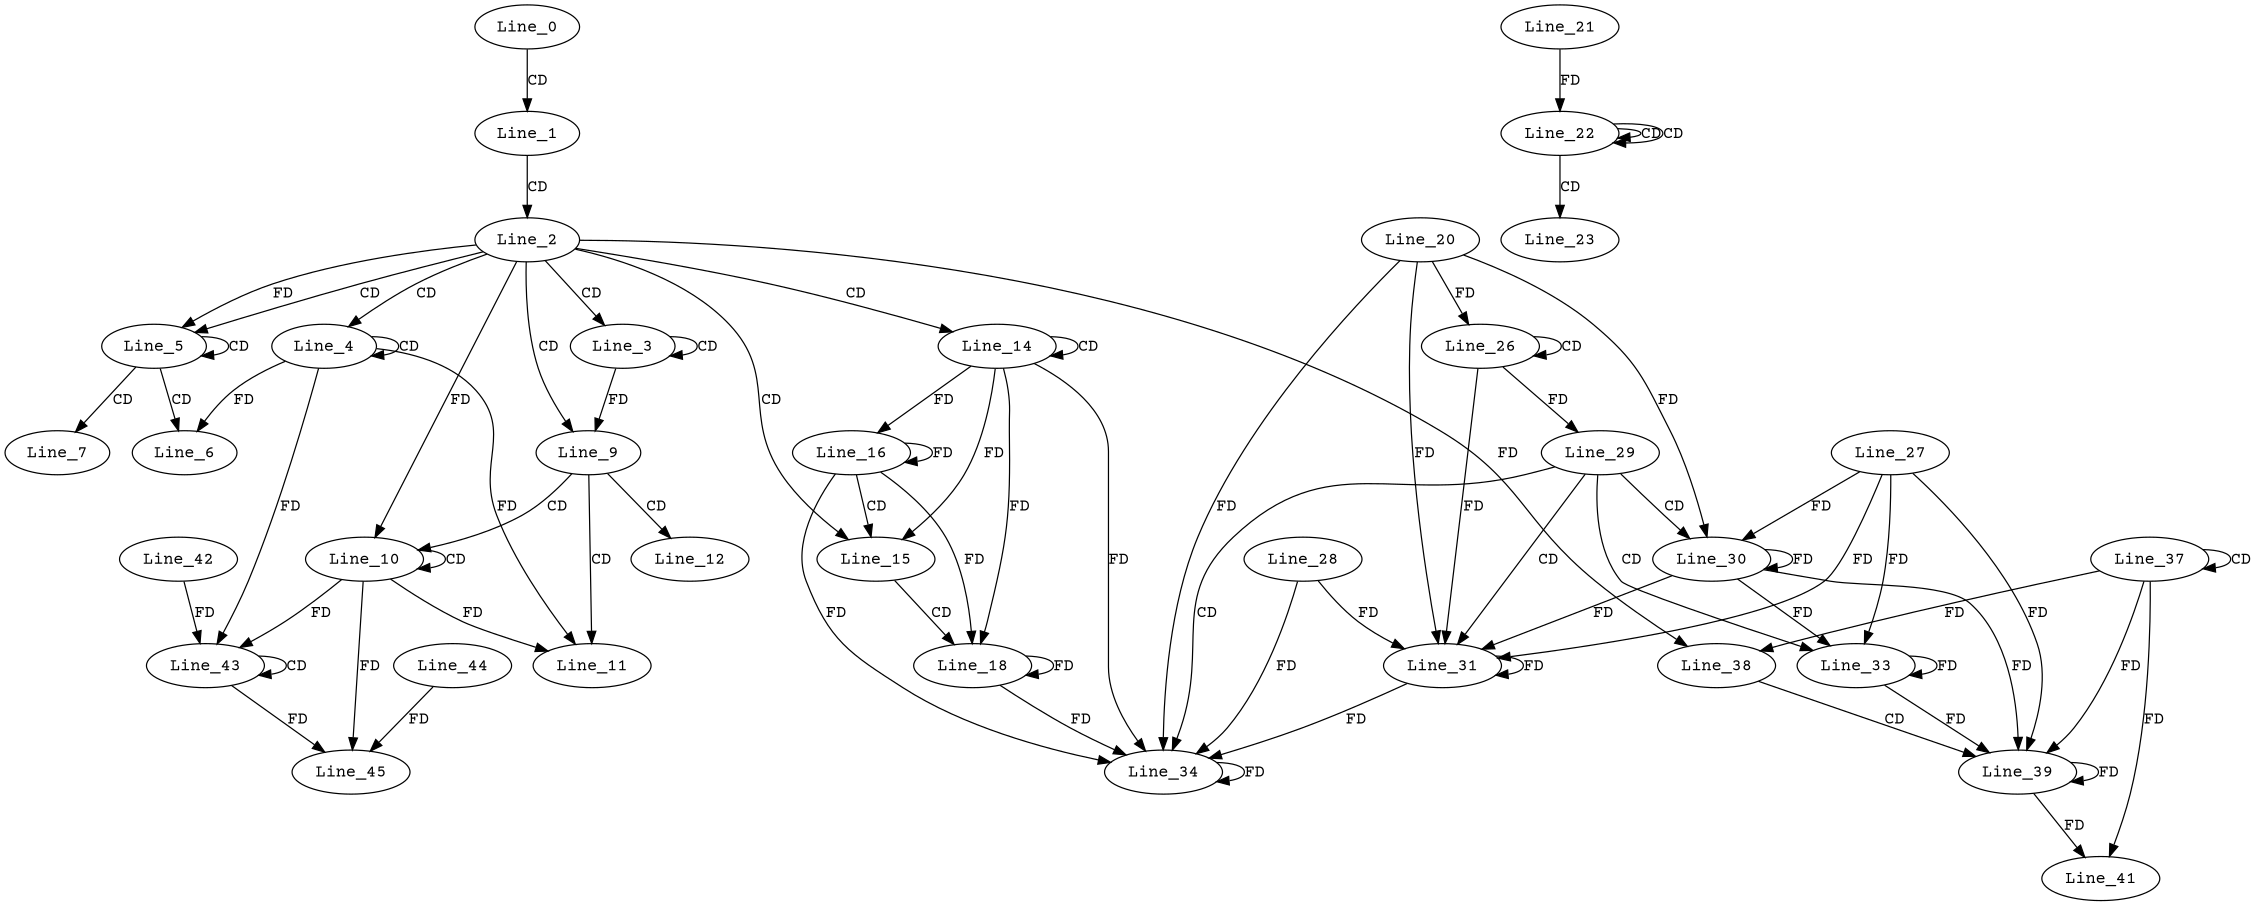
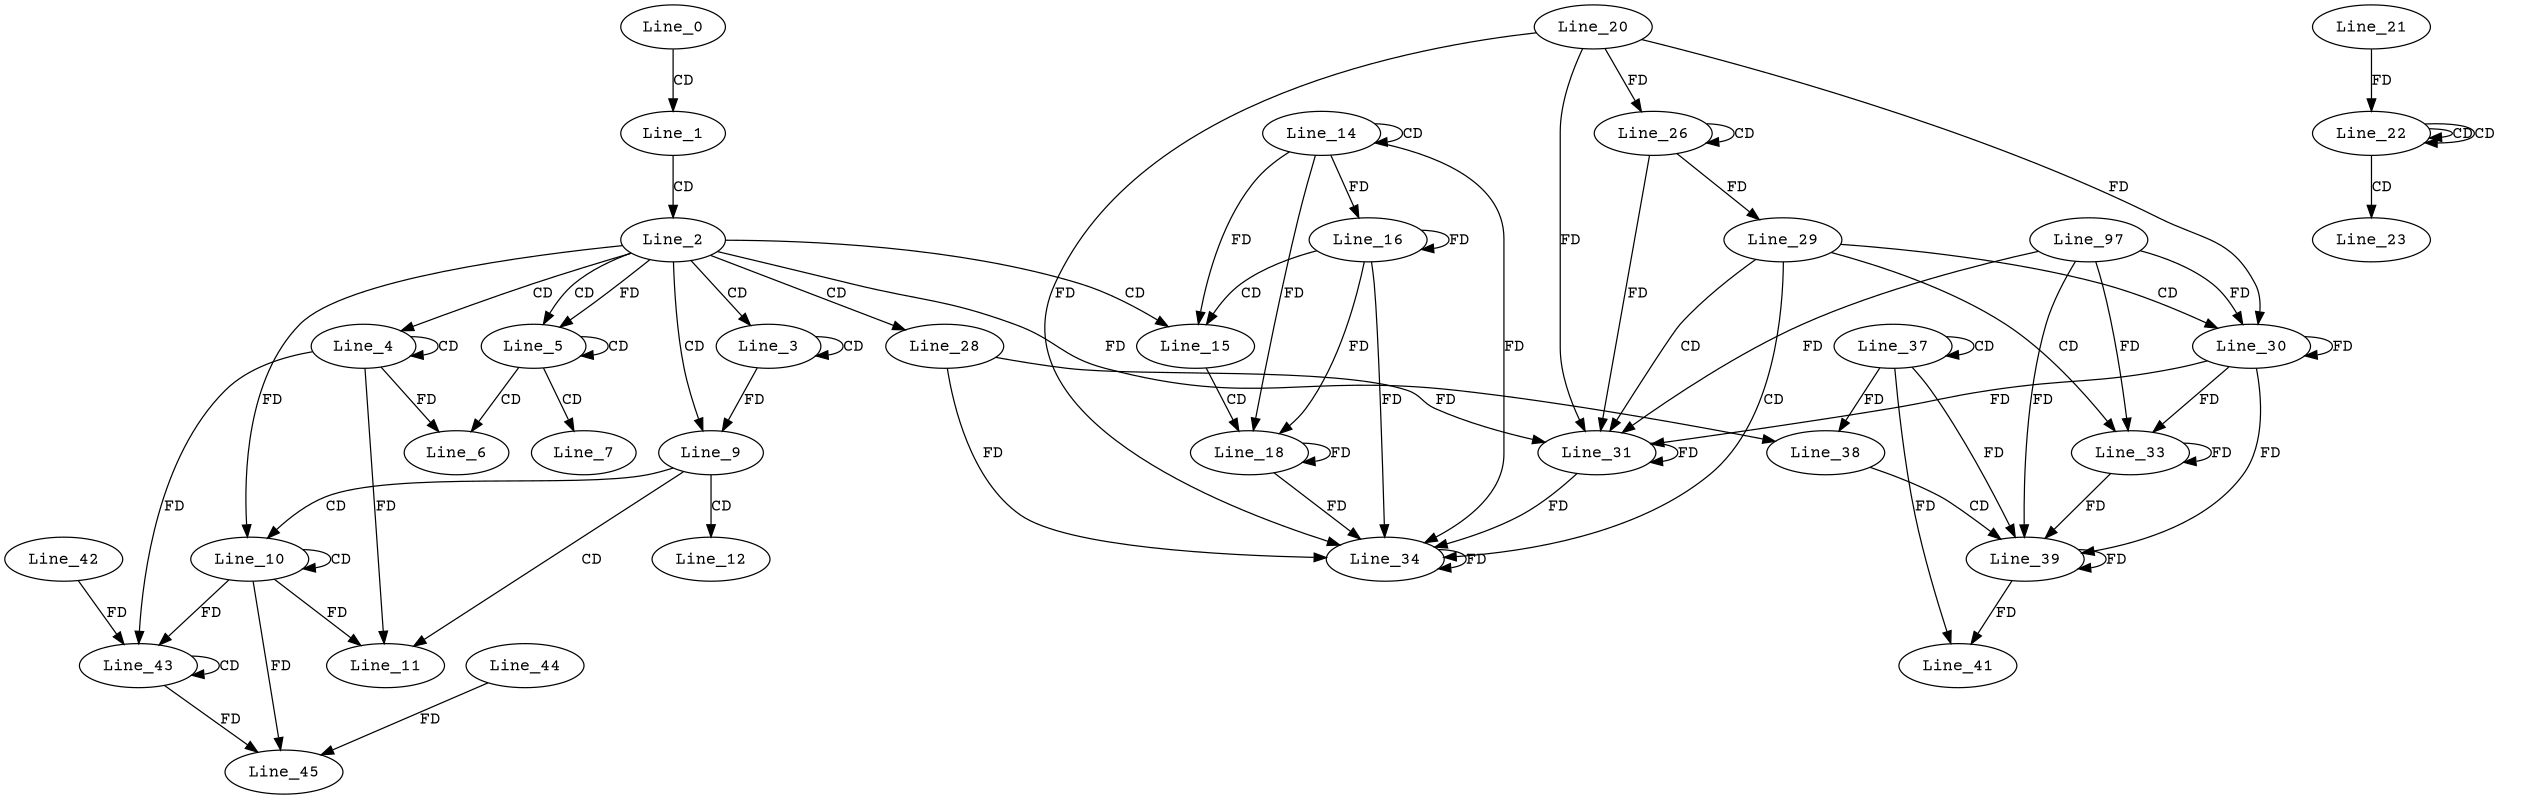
edge "Line_2" -> "Line_14": now "Line_2" -> "Line_28"
node "Line_27": label "Line_27" -> "Line_97"
